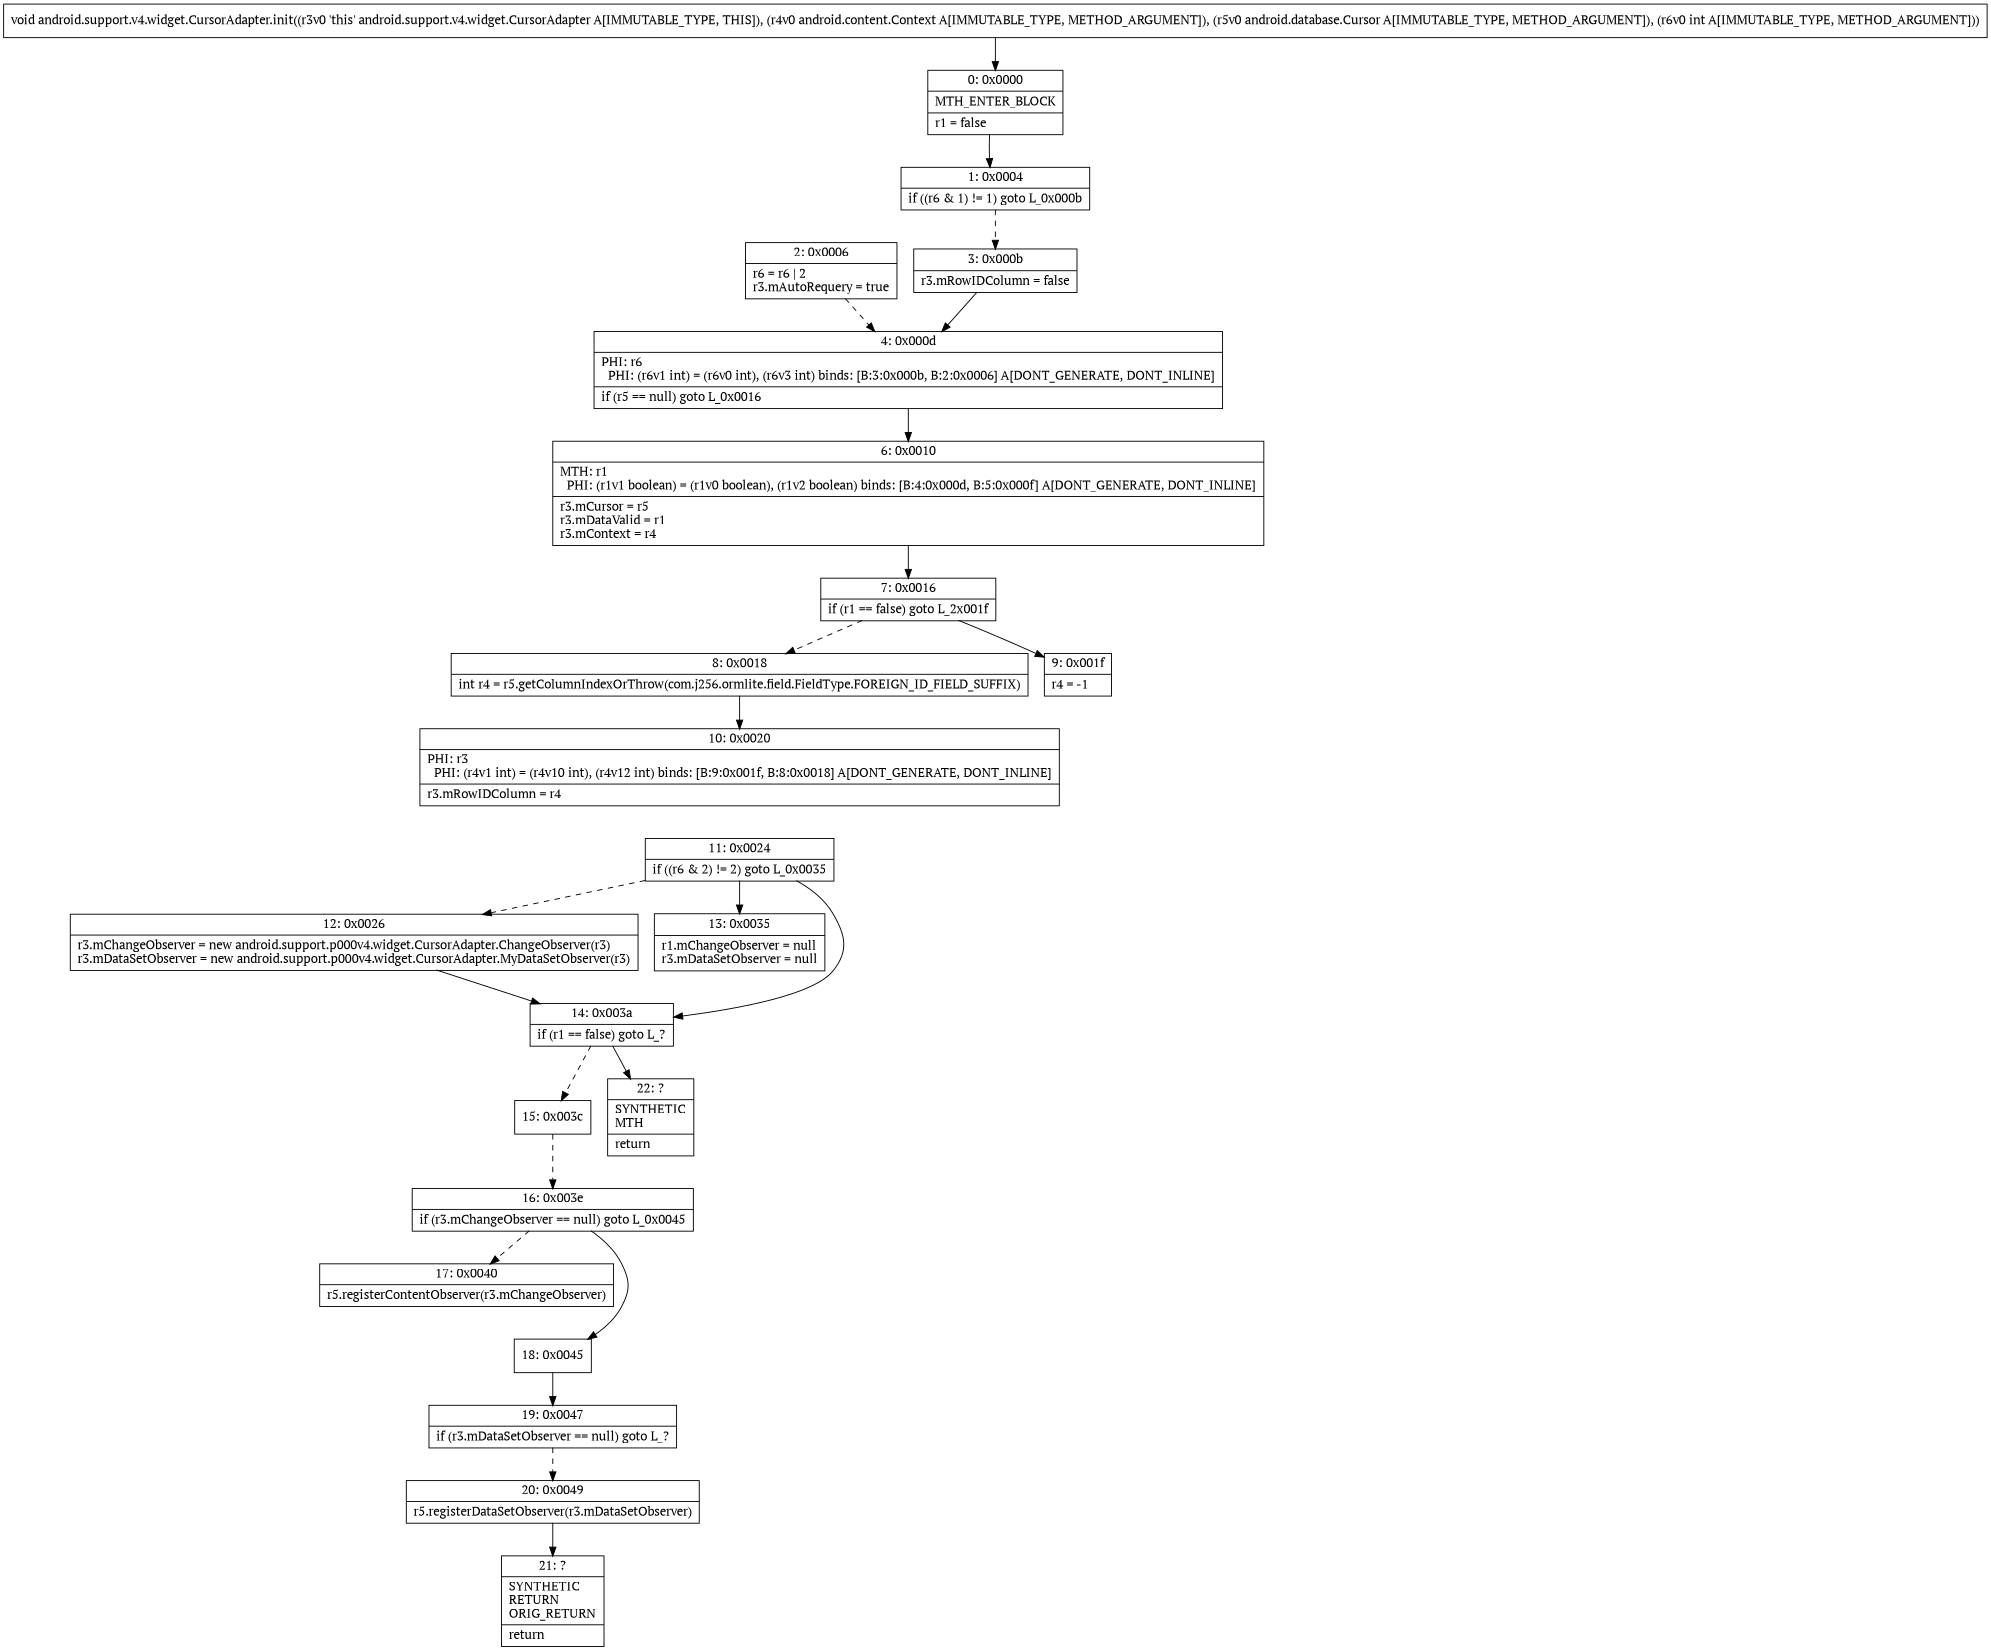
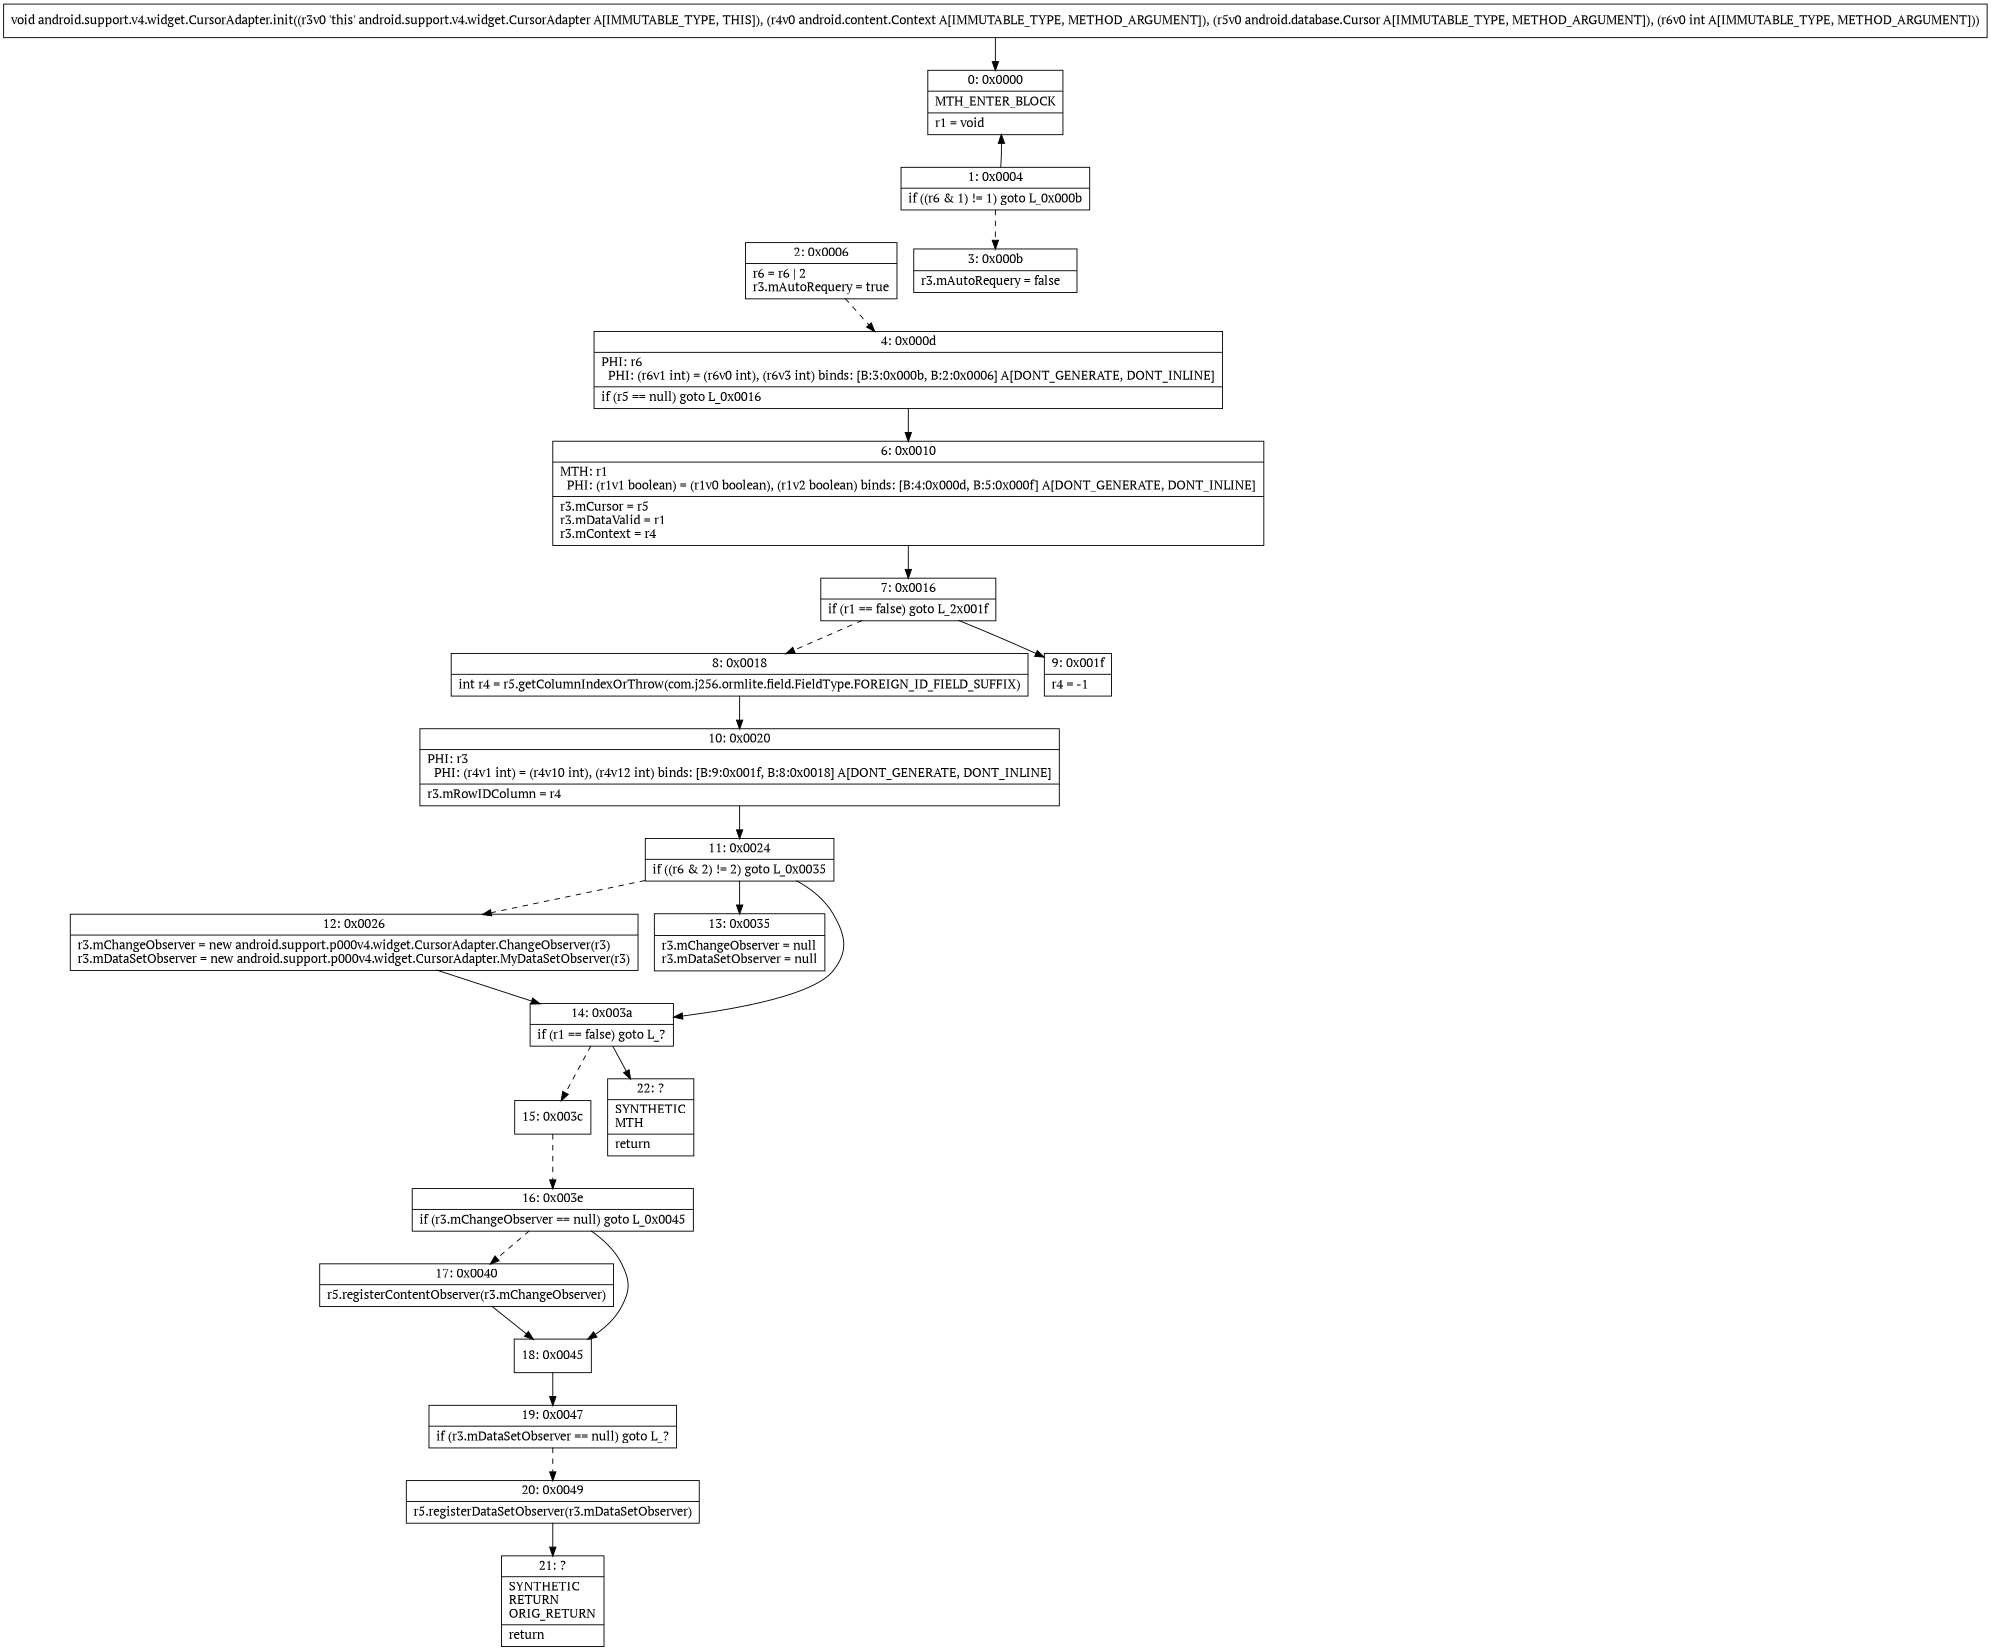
node "0: 0x0000": text "r1 = false" -> "r1 = void"
edge "0: 0x0000" -> "1: 0x0004": reversed
node "3: 0x000b": text "r3.mRowIDColumn = false" -> "r3.mAutoRequery = false"
edge "3: 0x000b" -> "4: 0x000d": removed
edge "10: 0x0020" -> "11: 0x0024": added
node "13: 0x0035": text "r1.mChangeObserver = null" -> "r3.mChangeObserver = null"
edge "17: 0x0040" -> "18: 0x0045": added
